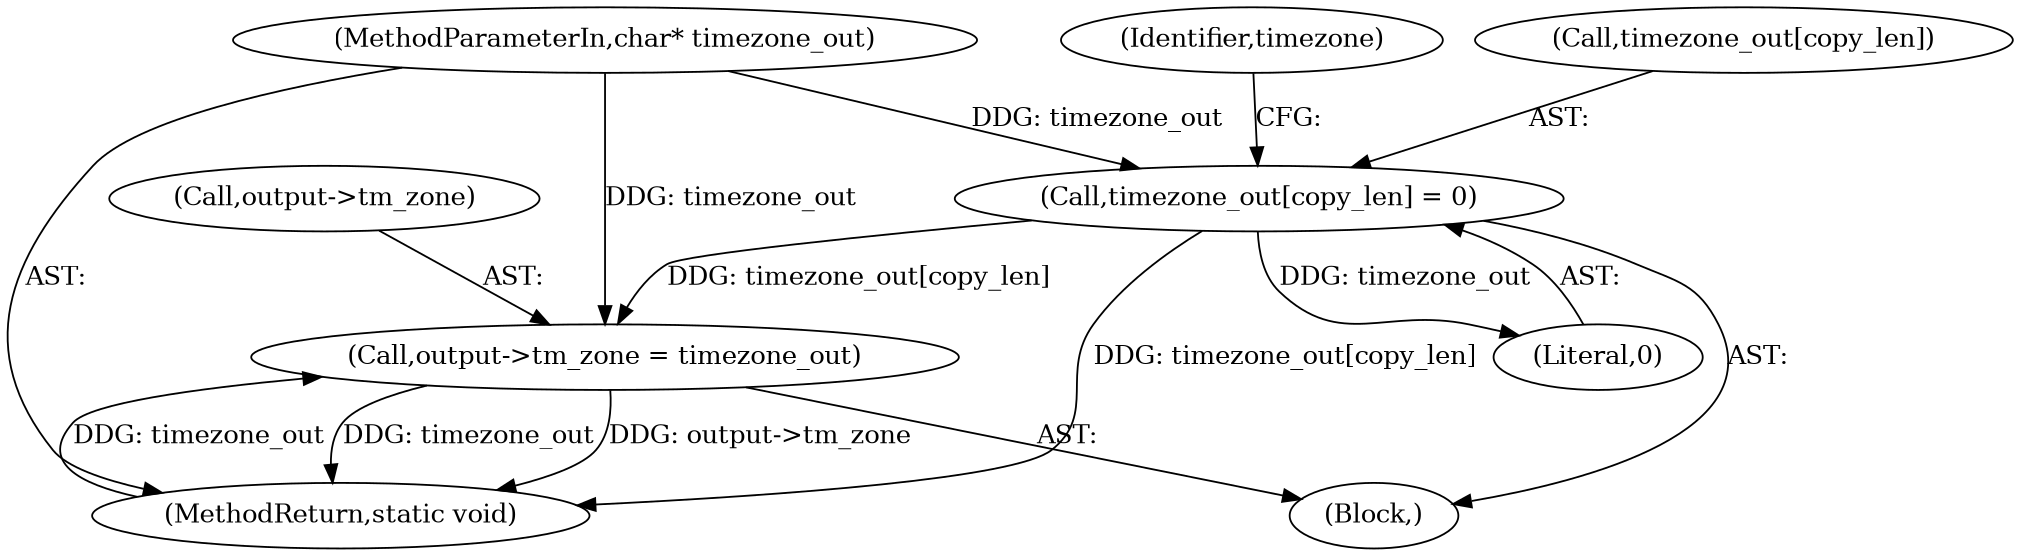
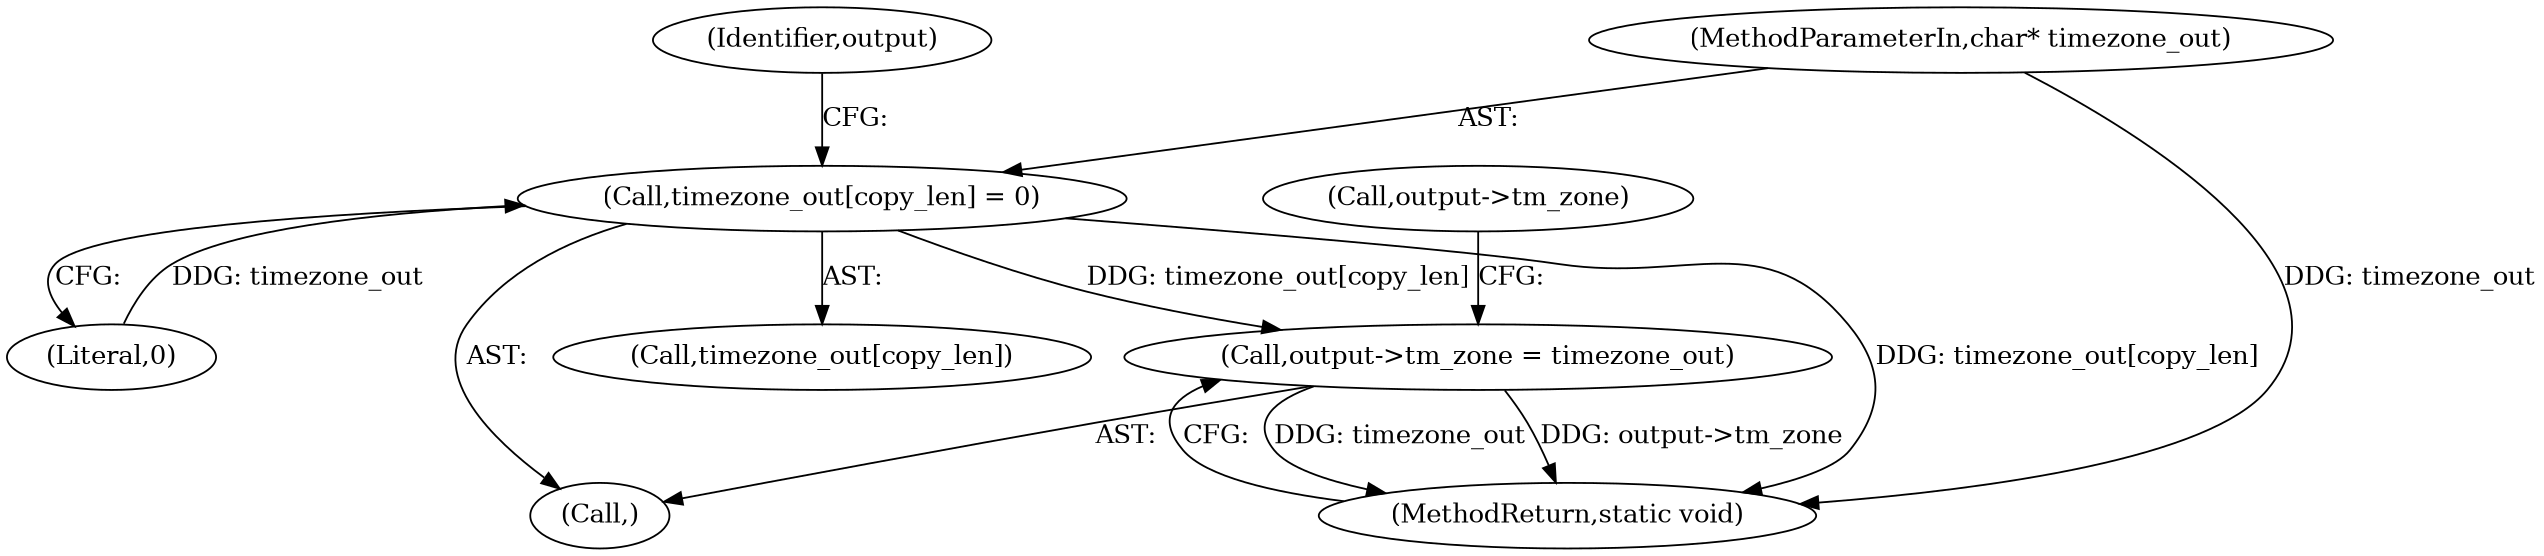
node "(Identifier,timezone)": label "(Identifier,timezone)" -> "(Identifier,output)"
edge "(Call,timezone_out[copy_len])" -> "(Call,timezone_out[copy_len] = 0)": reversed
edge "(MethodParameterIn,char* timezone_out)" -> "(Call,timezone_out[copy_len] = 0)": label "DDG: timezone_out" -> "AST: "
edge "(MethodParameterIn,char* timezone_out)" -> "(Call,output->tm_zone = timezone_out)": removed, label "DDG: timezone_out"
edge "(MethodParameterIn,char* timezone_out)" -> "(MethodReturn,static void)": label "AST: " -> "DDG: timezone_out"
edge "(Call,output->tm_zone)" -> "(Call,output->tm_zone = timezone_out)": label "AST: " -> "CFG: "
edge "(Call,timezone_out[copy_len] = 0)" -> "(Literal,0)": label "DDG: timezone_out" -> "CFG: "
edge "(Literal,0)" -> "(Call,timezone_out[copy_len] = 0)": label "AST: " -> "DDG: timezone_out"
edge "(MethodReturn,static void)" -> "(Call,output->tm_zone = timezone_out)": label "DDG: timezone_out" -> "CFG: "
node "(Block,)": label "(Block,)" -> "(Call,)"
